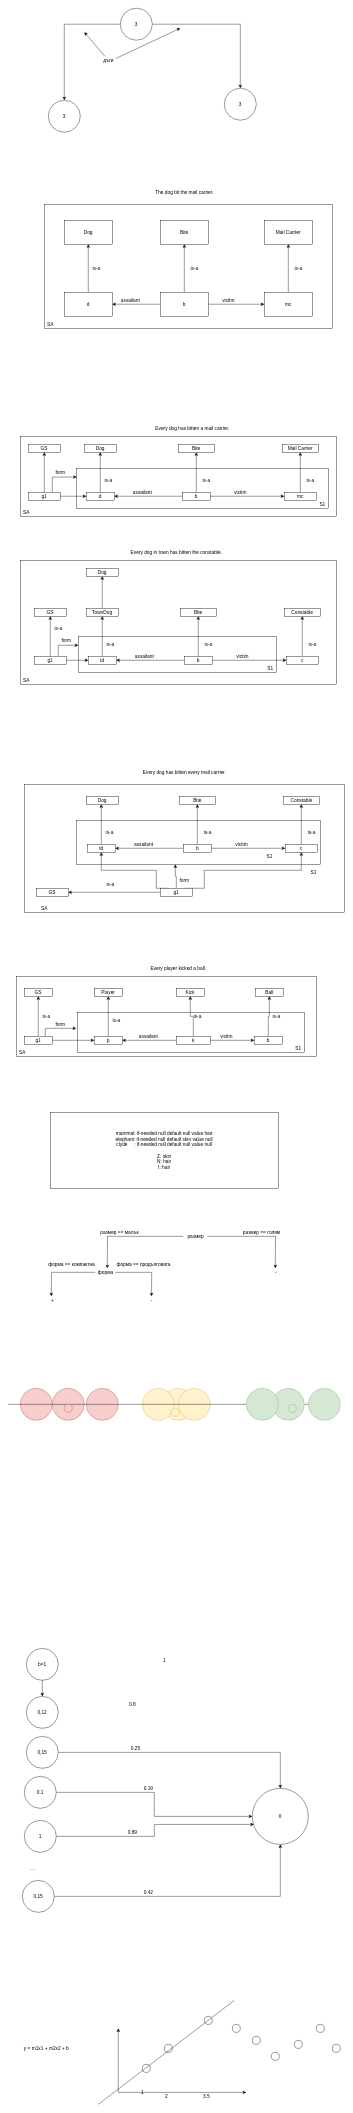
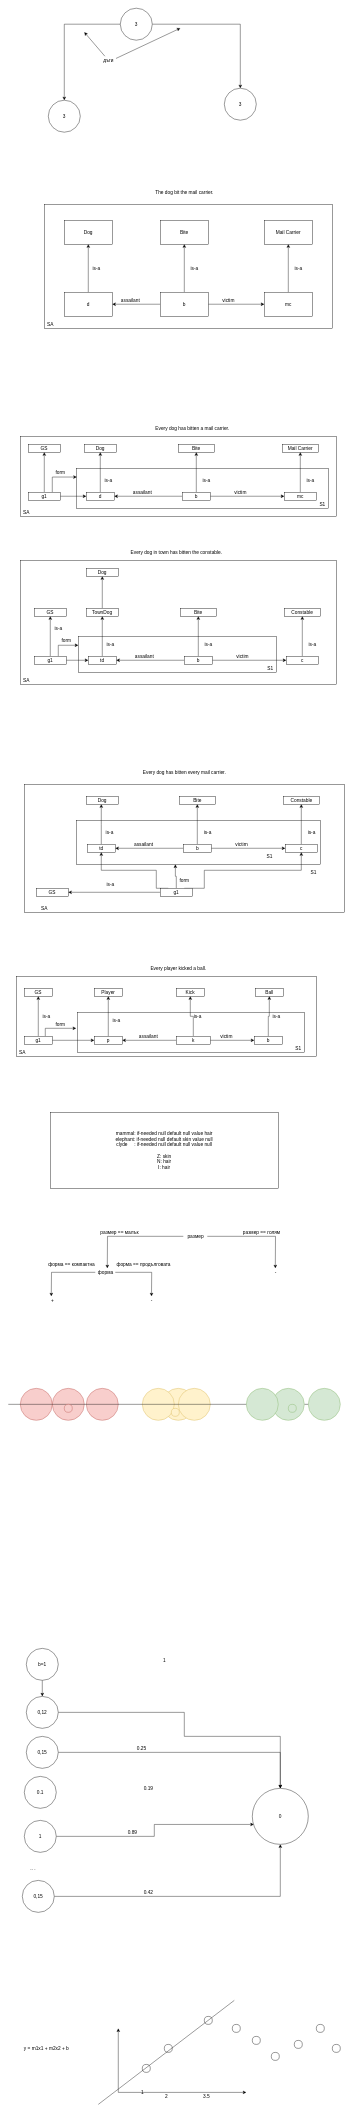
node "0.8": removed
edge "0,12" -> "0": added
node "0.25": moved (135, 1748) -> (141, 1748)
edge "0.1" -> "0": removed
